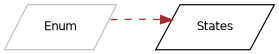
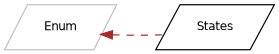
edge "Enum" -> "States": reversed
